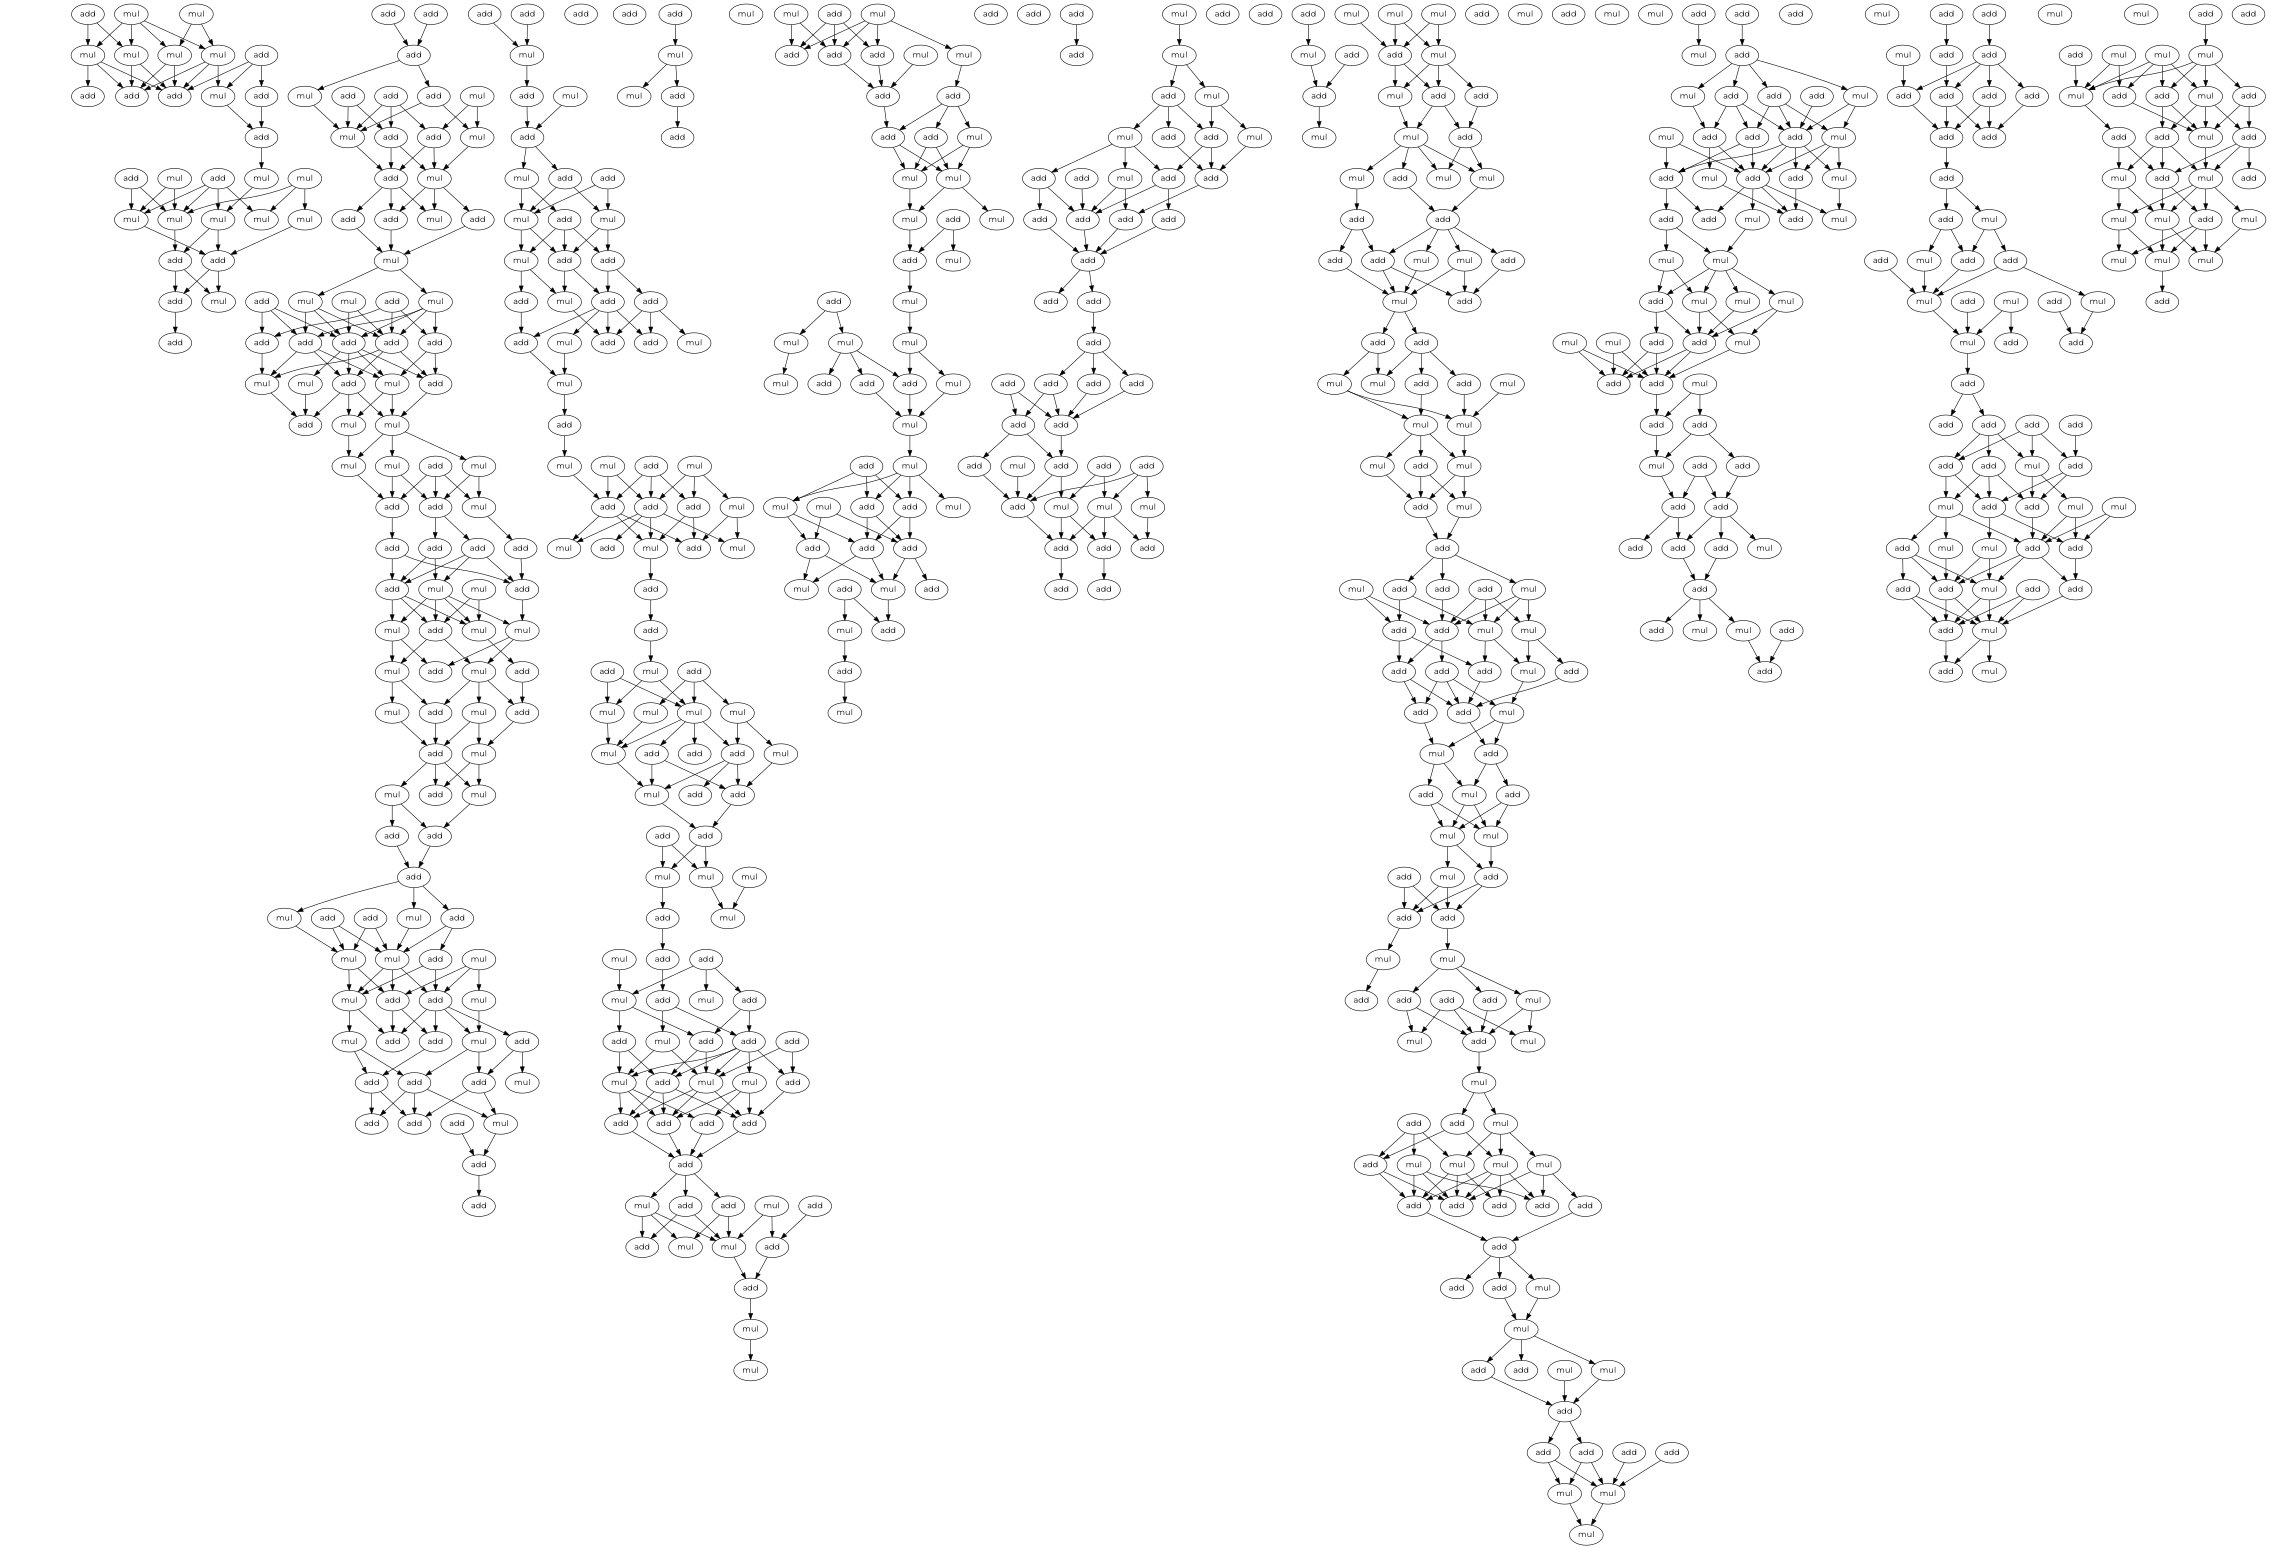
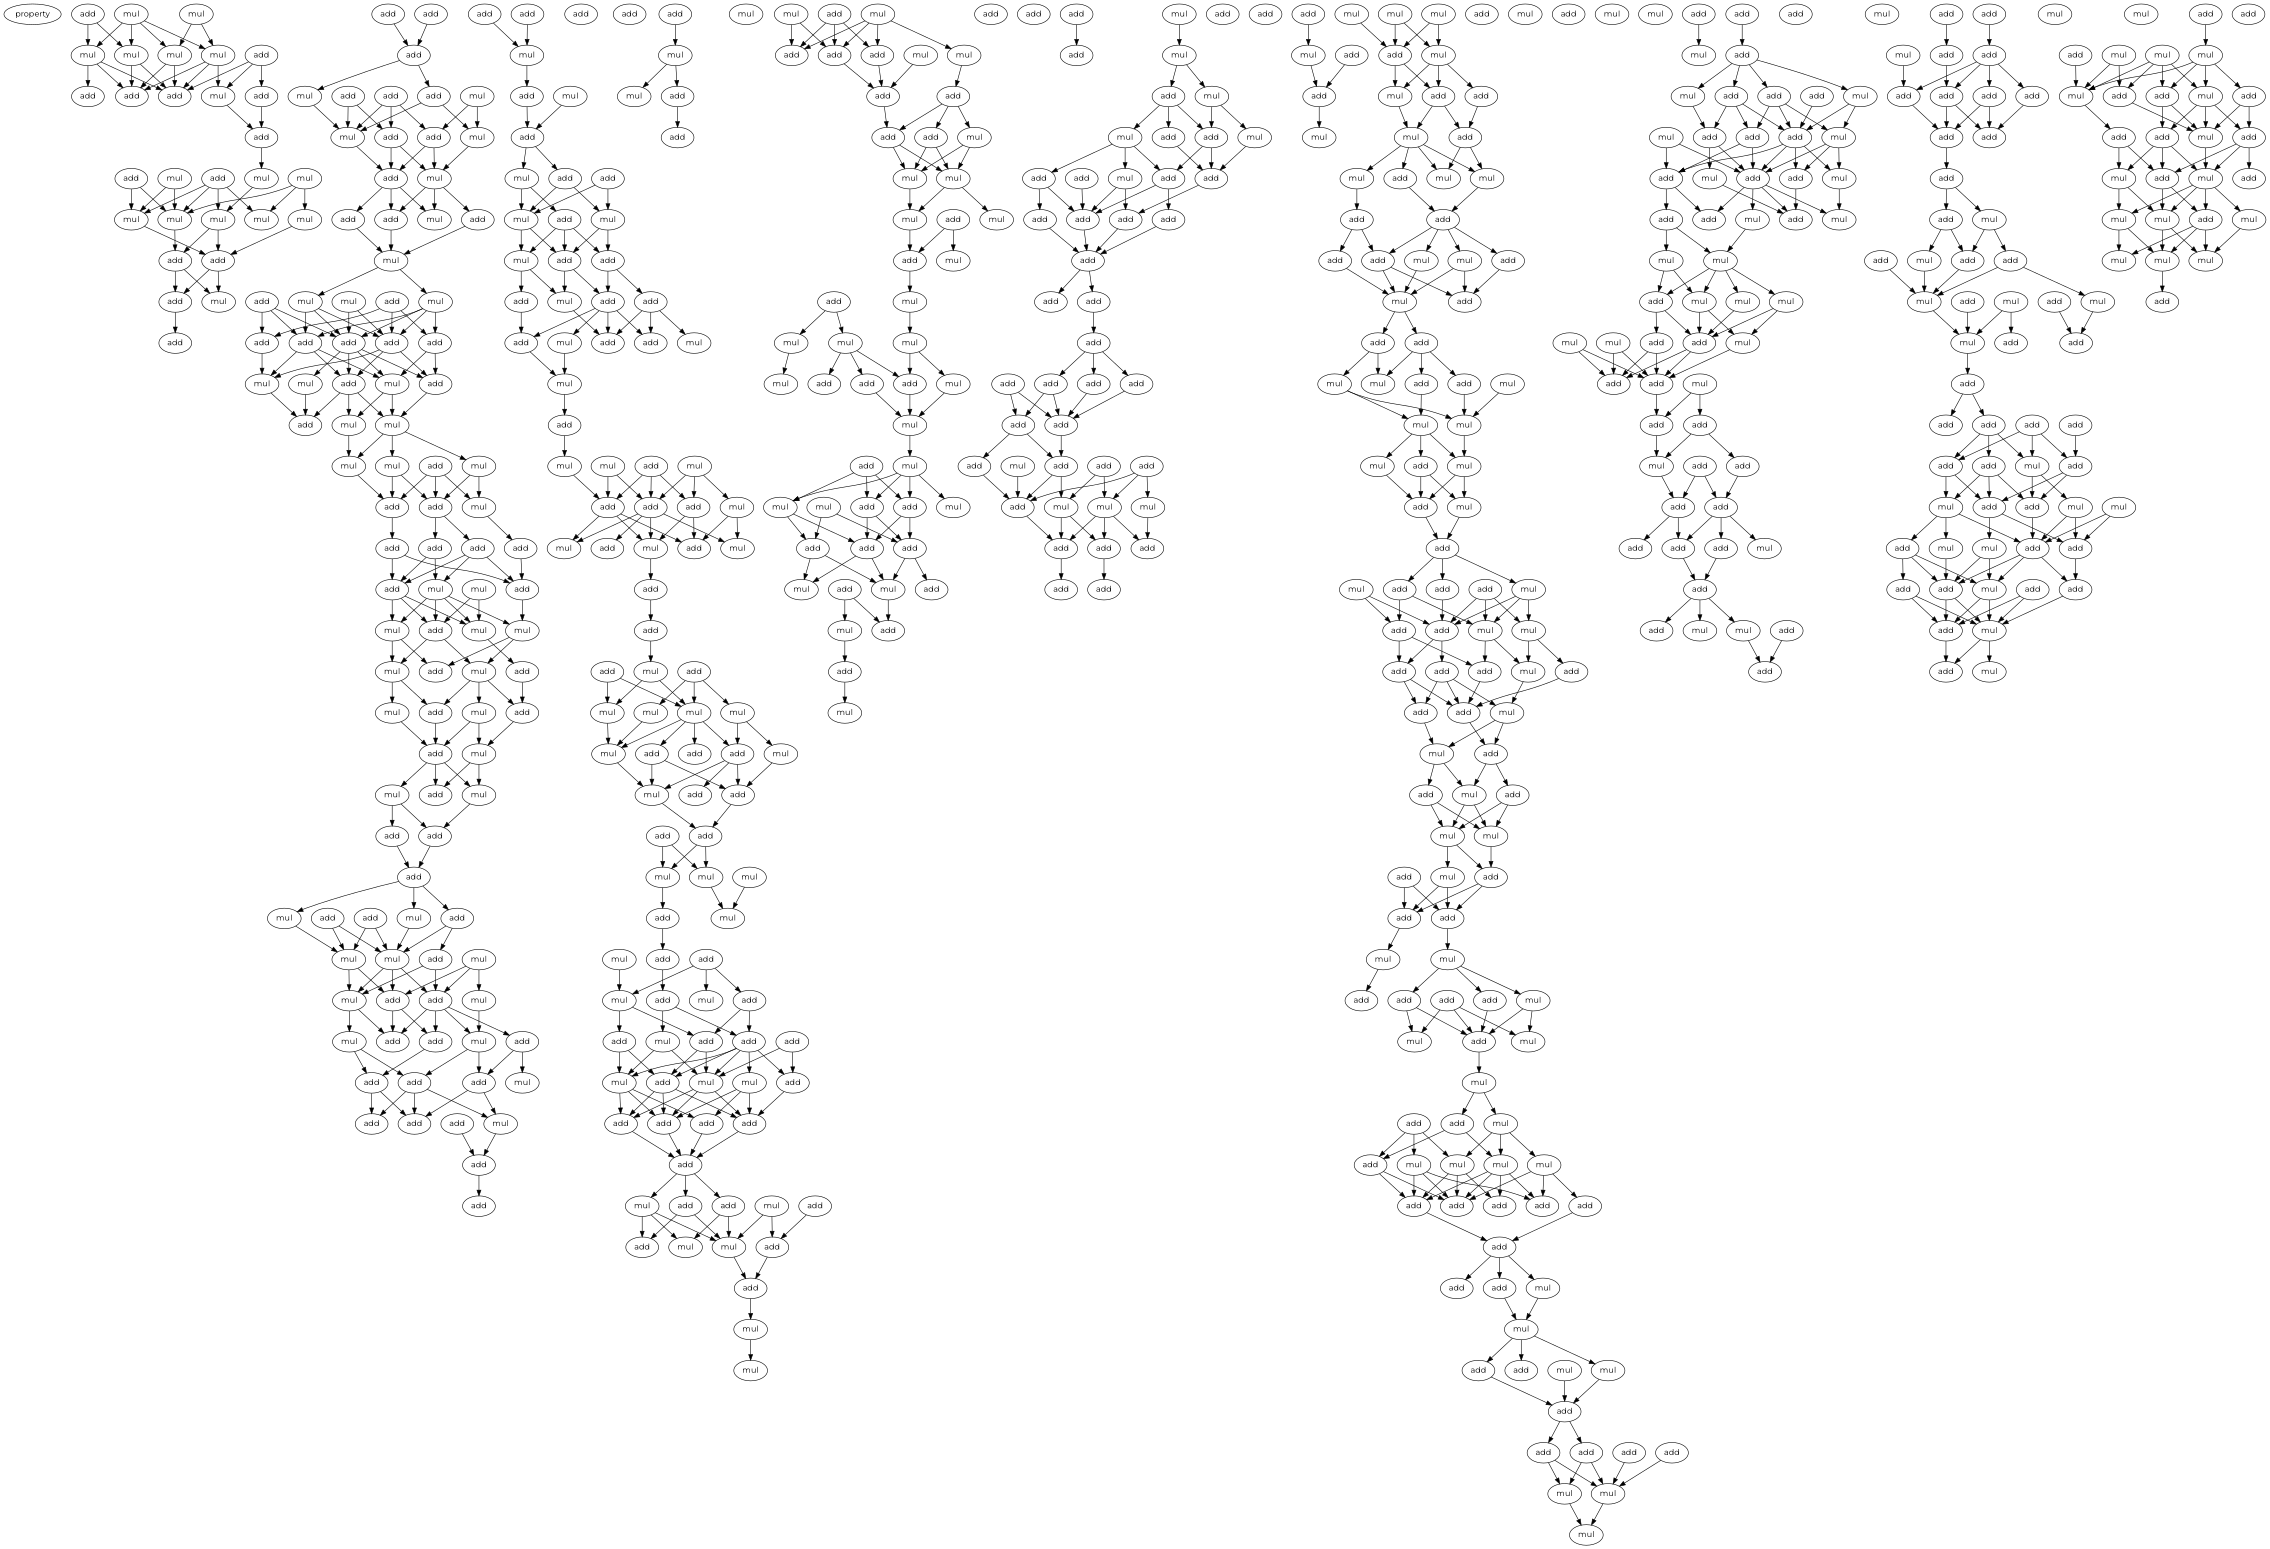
node "property": added
